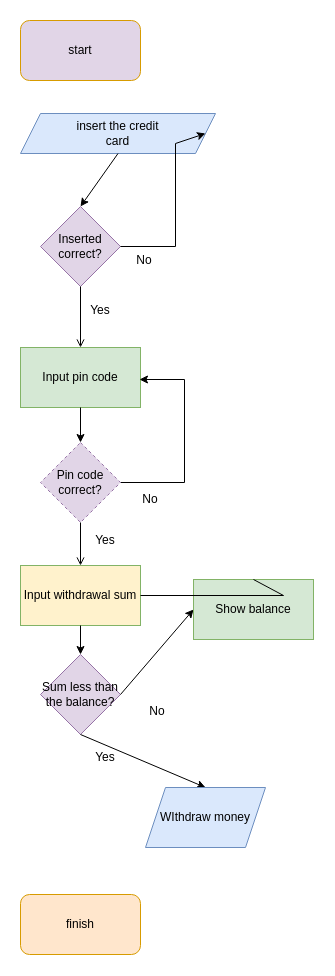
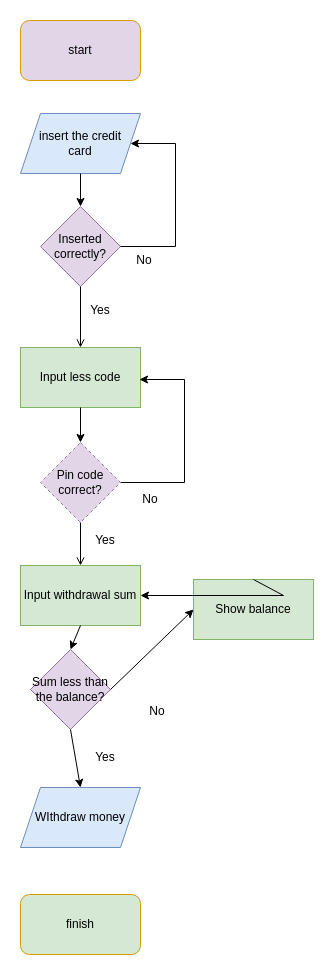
node "insert the credit card": size 195x40 -> 120x60
node "Inserted correct?": label "Inserted correct?" -> "Inserted correctly?"
node "Input pin code": label "Input pin code" -> "Input less code"
node "Input withdrawal sum": fillcolor #fff2cc -> #d5e8d4
edge "Input withdrawal sum" -- "Show balance": arrowhead none -> classic
node "Sum less than the balance?": moved (81, 695) -> (71, 690)
node "WIthdraw money": moved (206, 818) -> (81, 818)
node "finish": fillcolor #ffe6cc -> #d5e8d4
